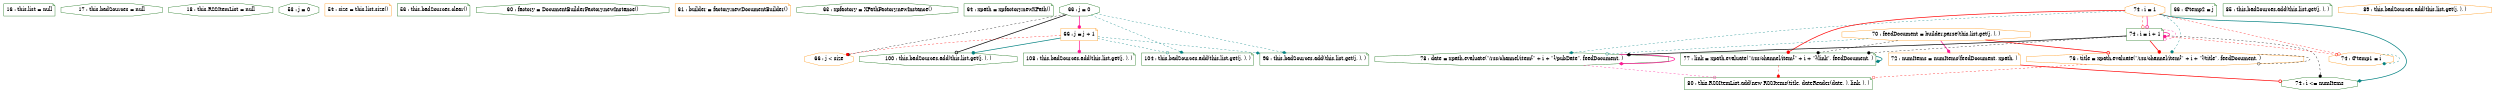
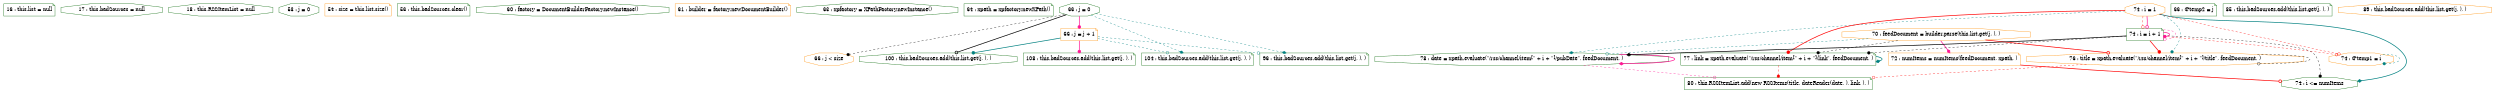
edge "66 : j = j + 1" -> "66 : j < size": removed
edge "66 : j = j + 1" -> "96 : this.badSources.add(this.list.get(j, ), )": arrowhead diamond -> odot
